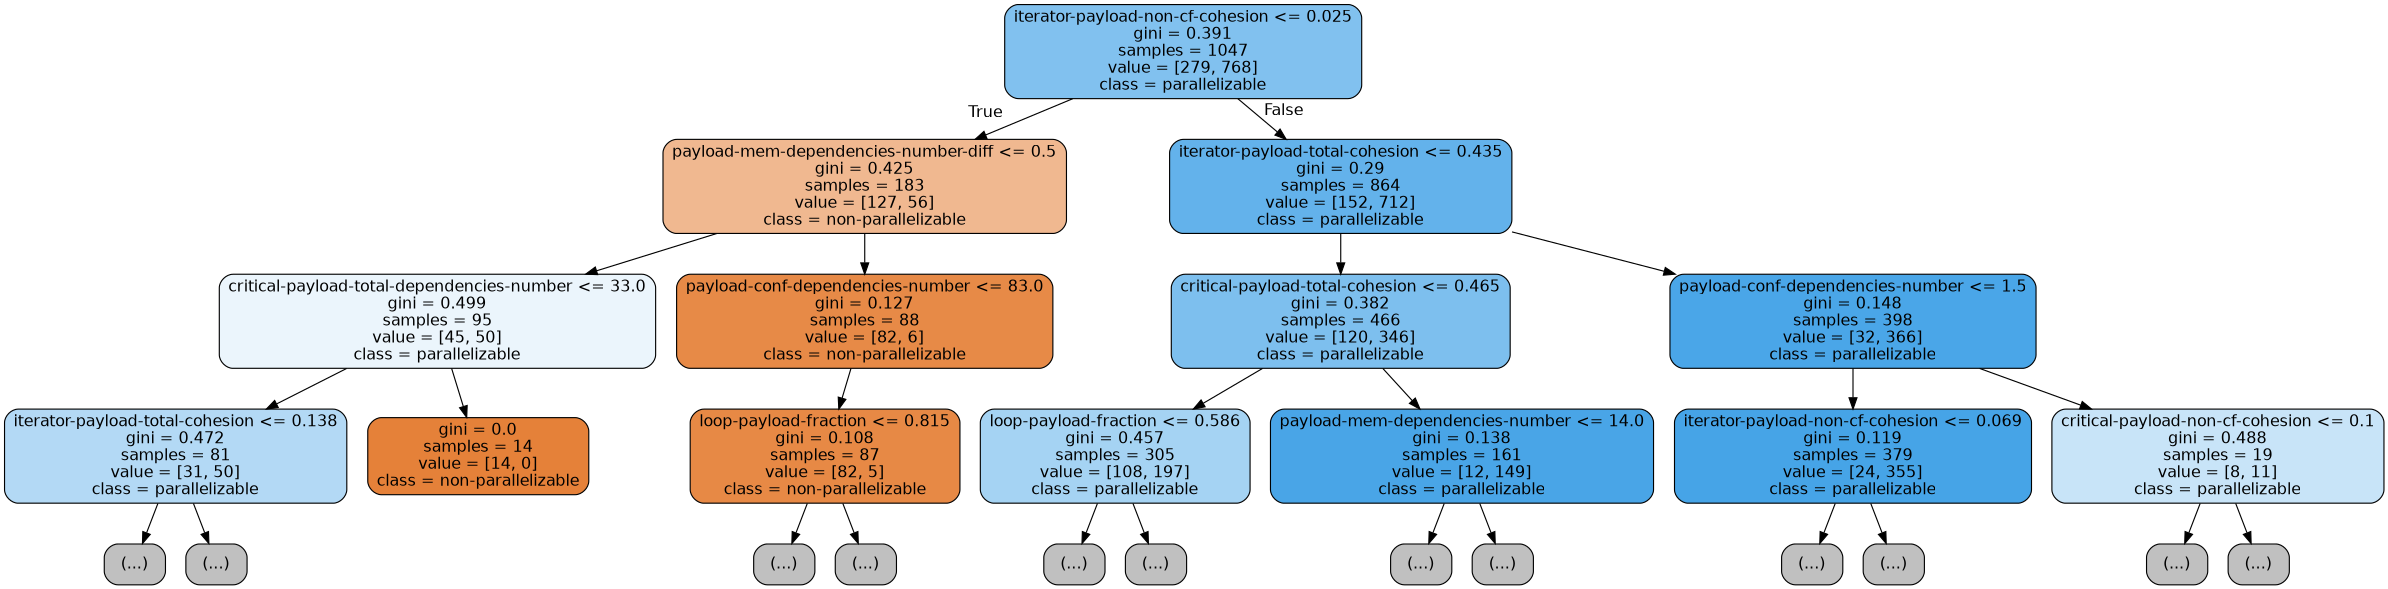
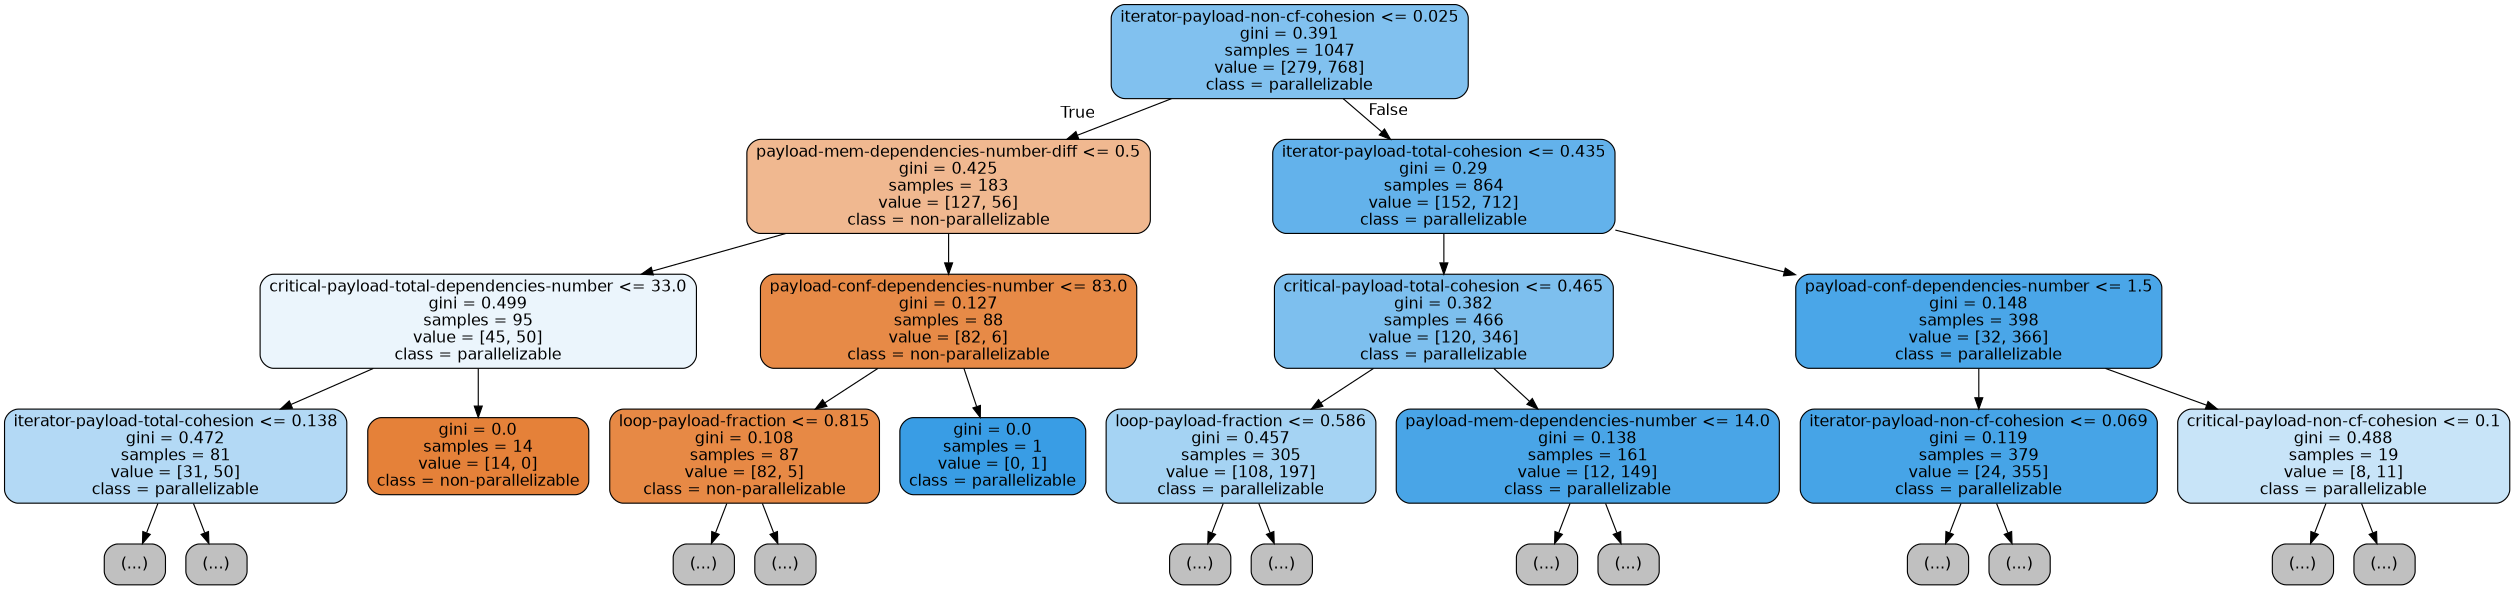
node "gini = 0.0 samples = 1 value = [0, 1] class = parallelizable": added
